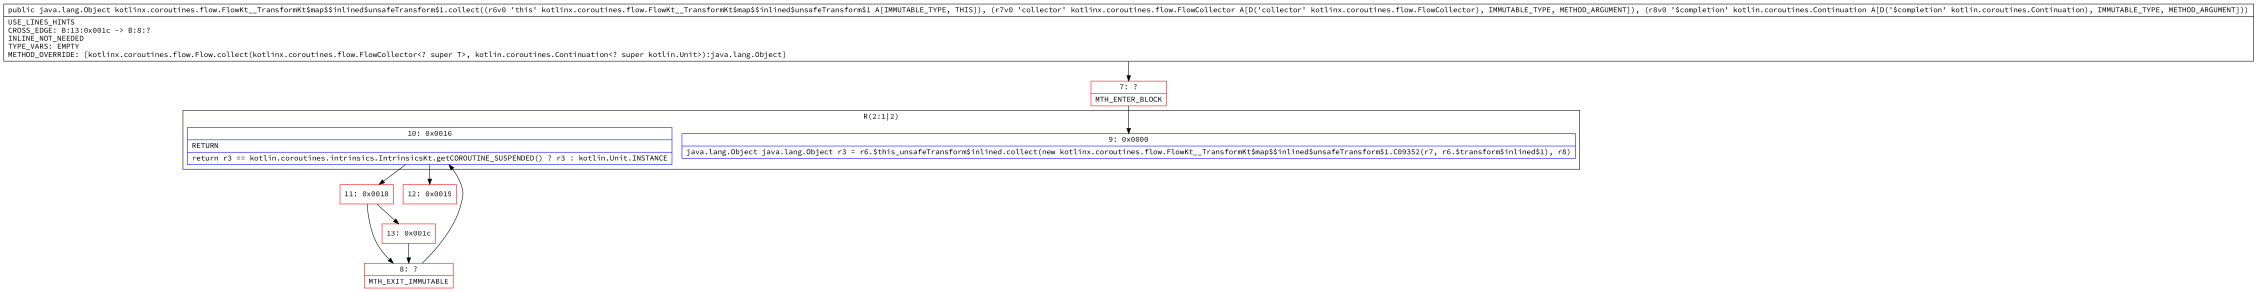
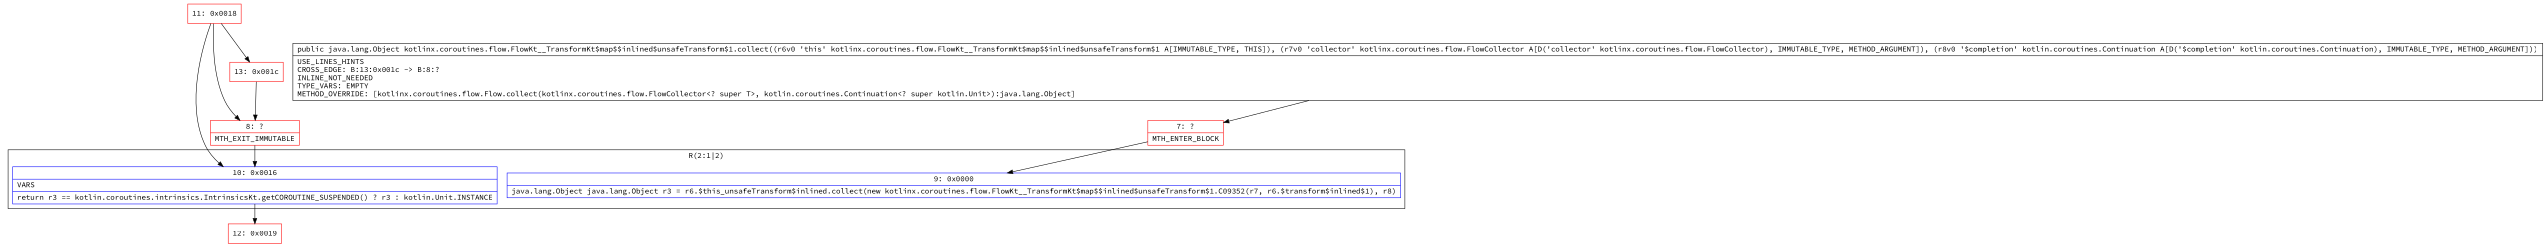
node "10: 0x0016": text "RETURN" -> "VARS"
edge "10: 0x0016" -> "11: 0x0018": reversed
